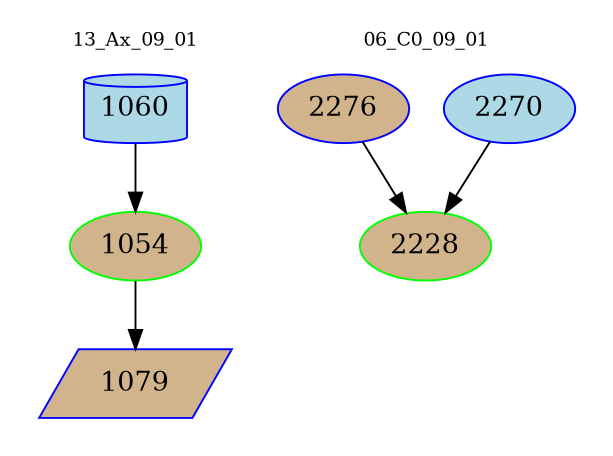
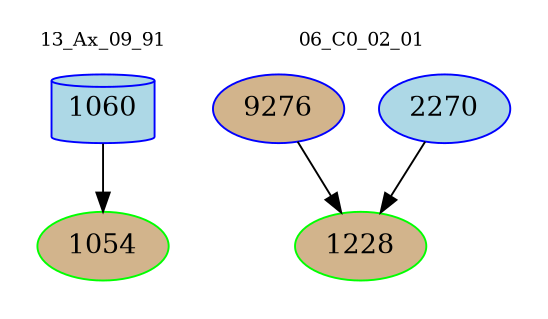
cluster "13_Ax_09_01": label "13_Ax_09_01" -> "13_Ax_09_91"
cluster "06_C0_09_01": label "06_C0_09_01" -> "06_C0_02_01"
node "2276": label "2276" -> "9276"
node "2228": label "2228" -> "1228"
node "1079": removed
